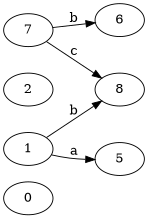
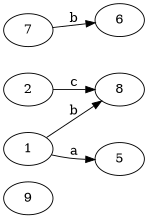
edge "7" -> "8": now "2" -> "8"
node "0": label "0" -> "9"
